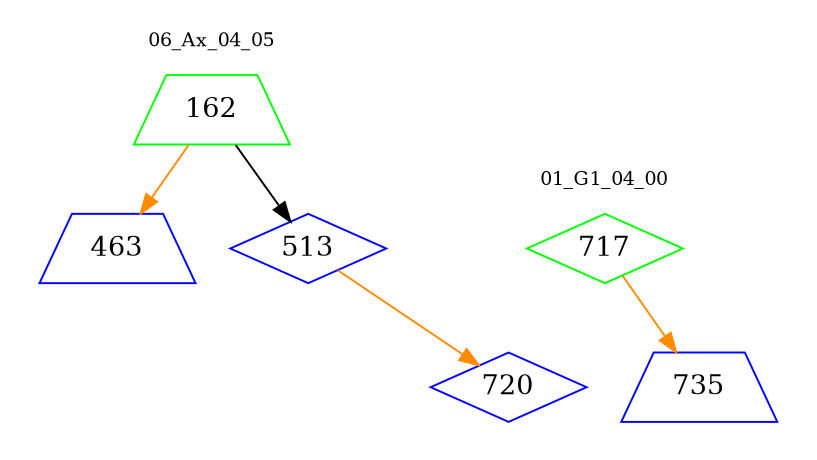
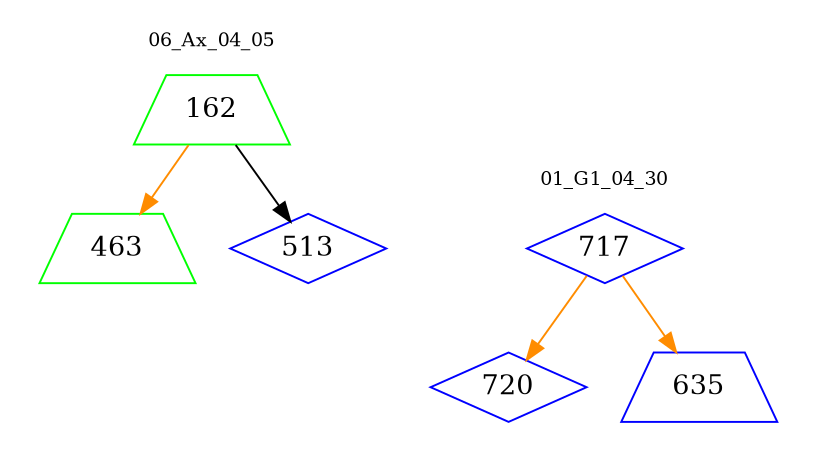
cluster "01_G1_04_00": label "01_G1_04_00" -> "01_G1_04_30"
node "463": color blue -> green
node "717": color green -> blue
edge "513" -> "720": now "717" -> "720"
node "735": label "735" -> "635"
